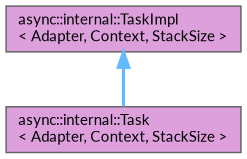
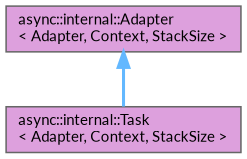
node "async::internal::TaskImpl < Adapter, Context, StackSize >": label "async::internal::TaskImpl < Adapter, Context, StackSize >" -> "async::internal::Adapter < Adapter, Context, StackSize >"
